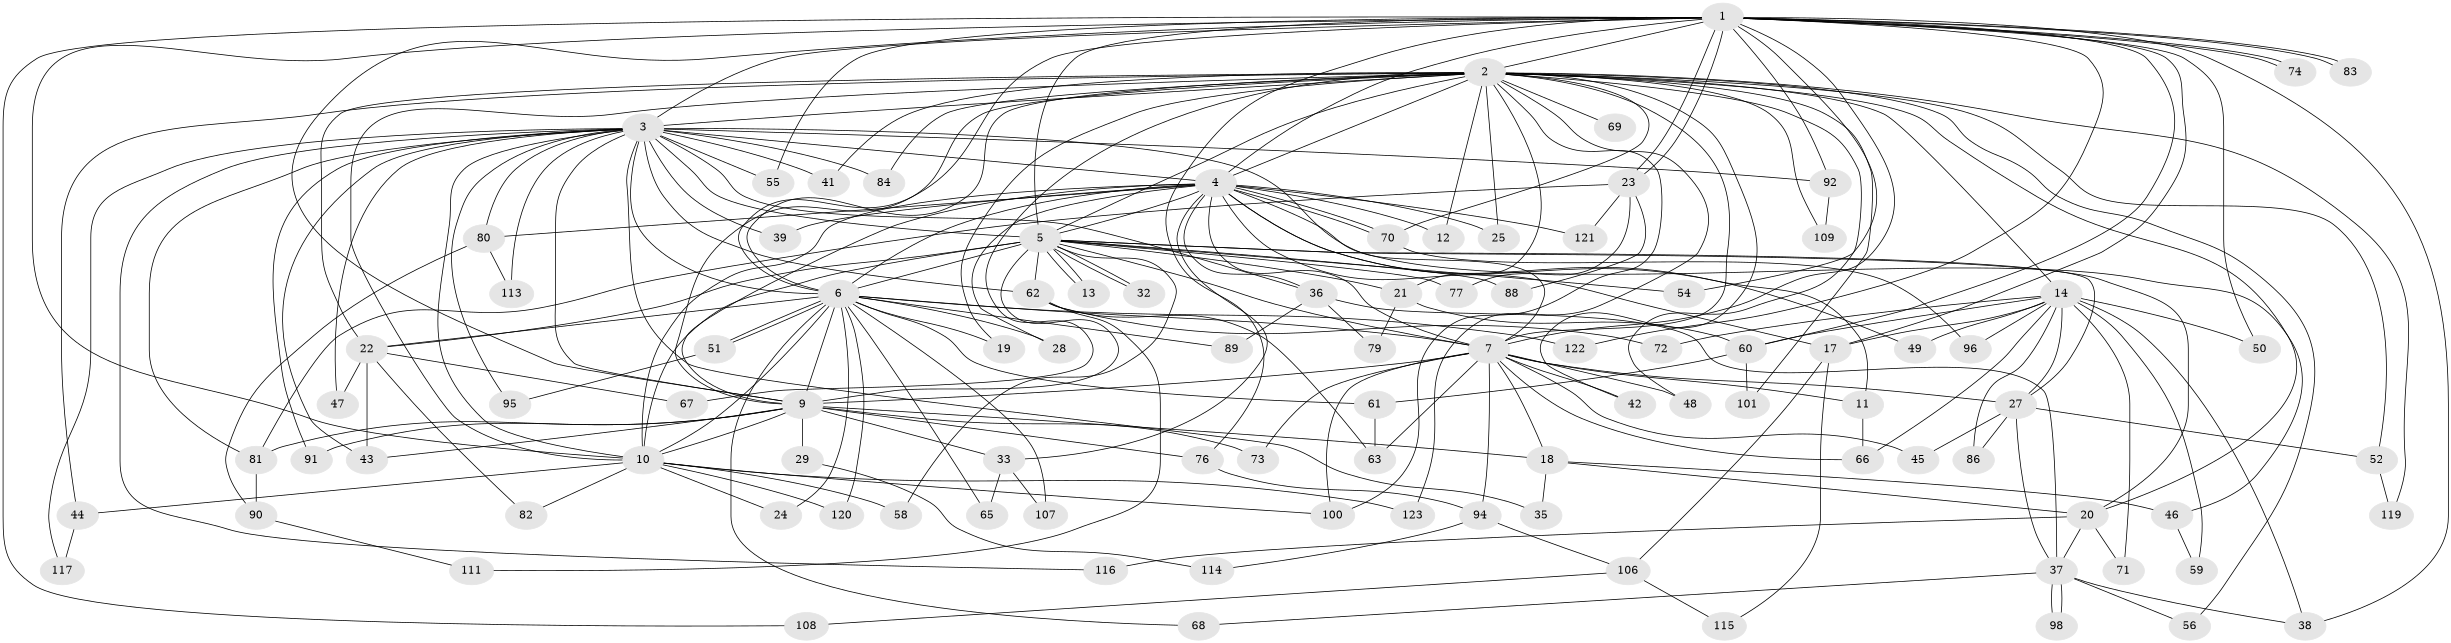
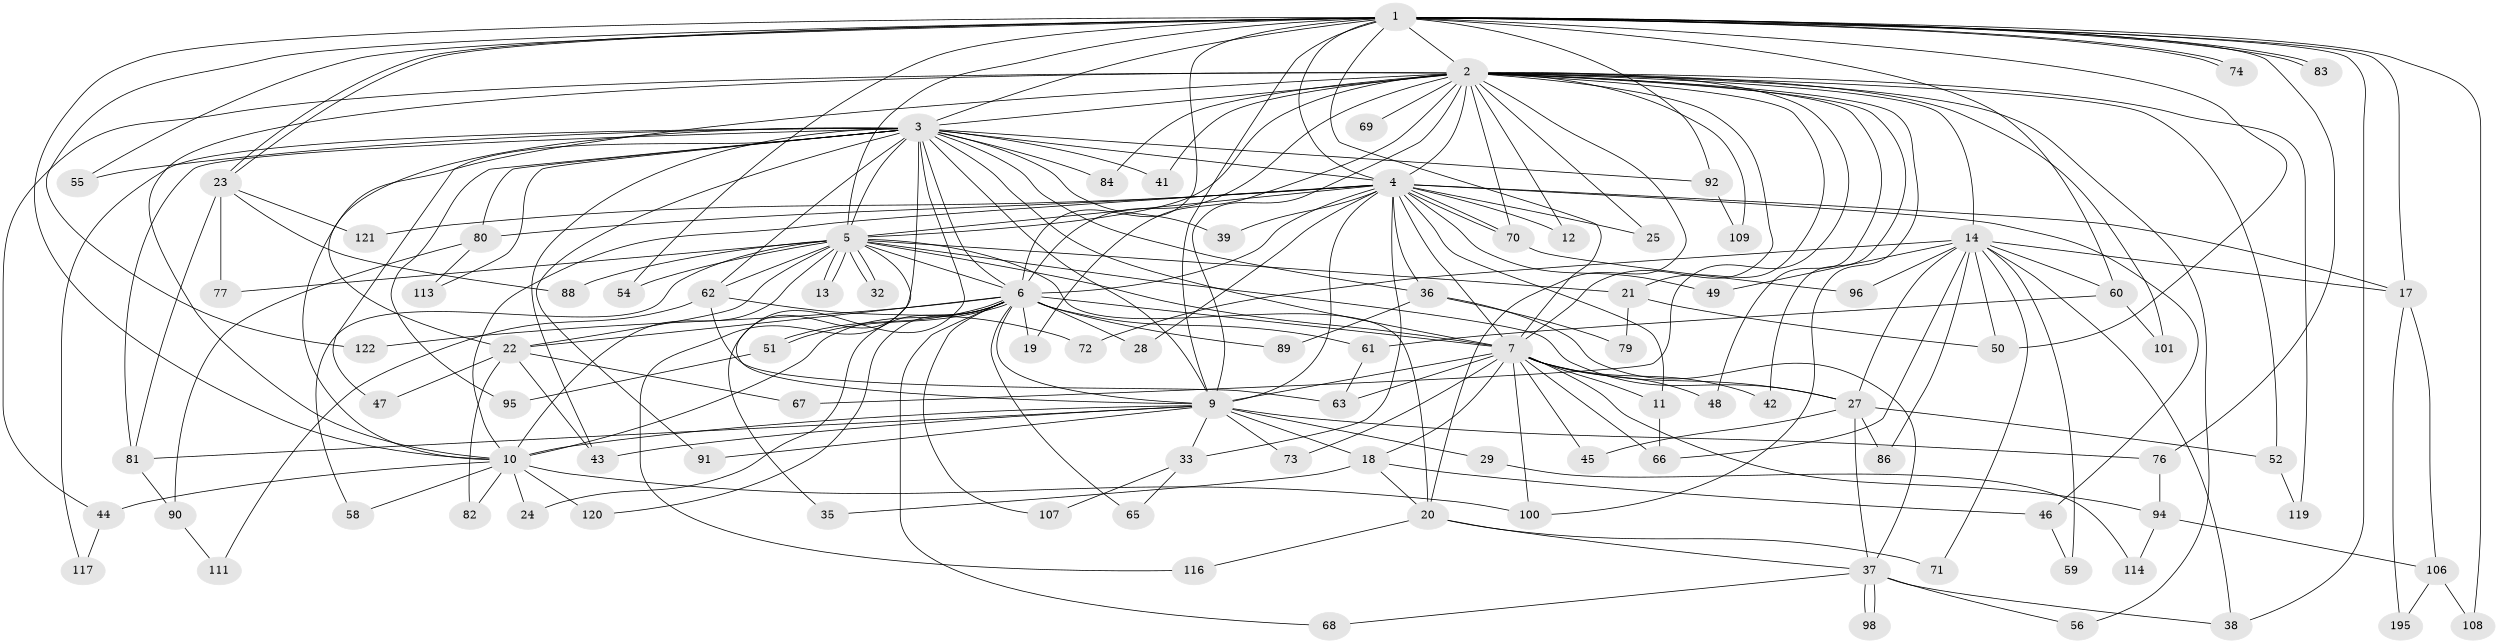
edge "21" -- "60": now "21" -- "50"
node "123": removed
node "115": label "115" -> "195"
